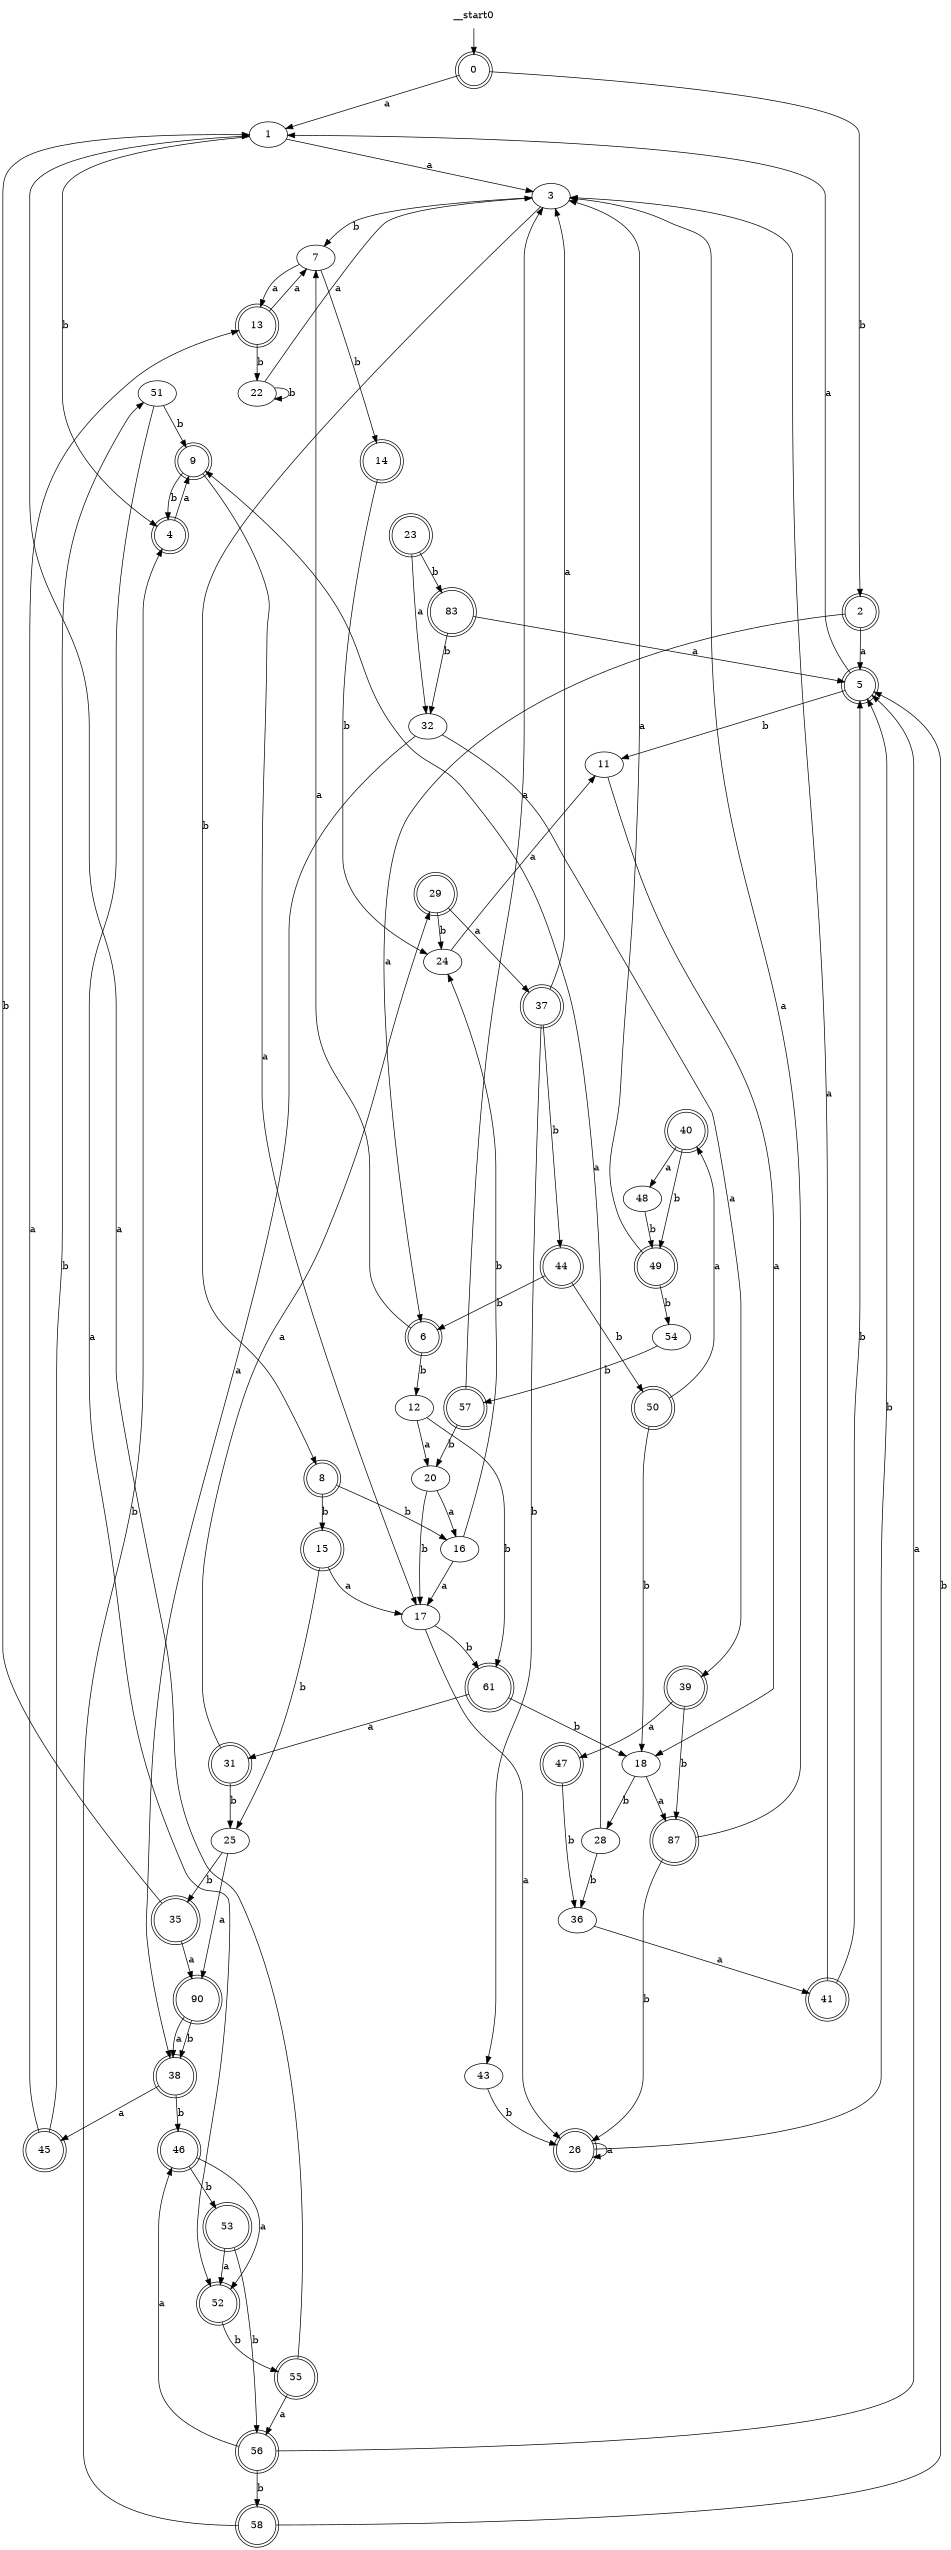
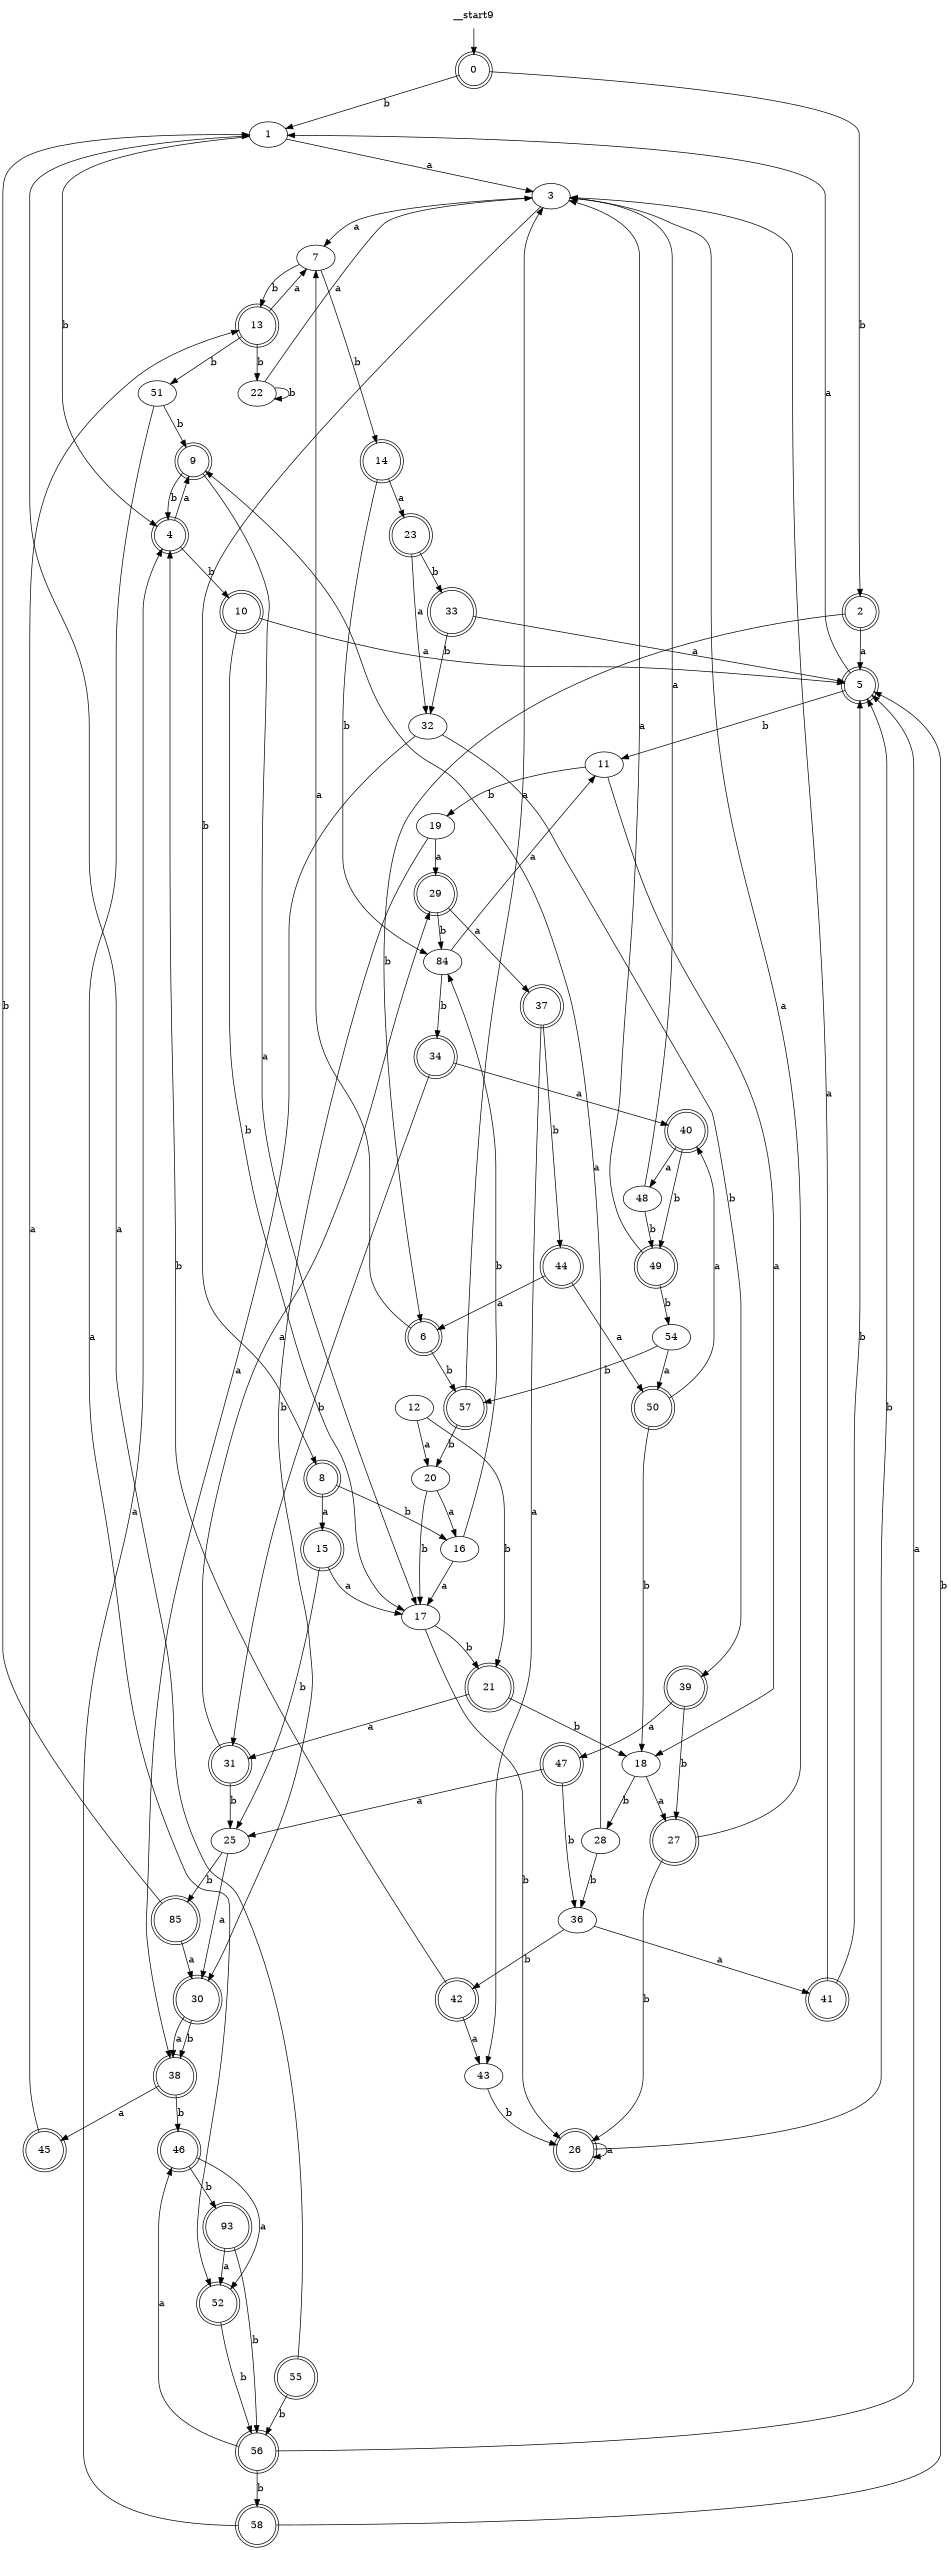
node "__start0": label "__start0" -> "__start9"
edge "0" -> "1": label "a" -> "b"
edge "3" -> "7": label "b" -> "a"
edge "7" -> "13": label "a" -> "b"
edge "14" -> "23": added, label "a"
edge "37" -> "3": now "48" -> "3"
node "10": added
node "83": label "83" -> "33"
node "19": added
edge "2" -> "6": label "a" -> "b"
node "24": label "24" -> "84"
node "34": added
edge "32" -> "39": label "a" -> "b"
edge "45" -> "51": now "13" -> "51"
edge "44" -> "6": label "b" -> "a"
edge "44" -> "50": label "b" -> "a"
edge "54" -> "50": added, label "a"
edge "6" -> "12": now "6" -> "57"
edge "58" -> "4": label "b" -> "a"
edge "8" -> "15": label "b" -> "a"
edge "37" -> "43": label "b" -> "a"
node "61": label "61" -> "21"
edge "47" -> "25": added, label "a"
node "87": label "87" -> "27"
edge "17" -> "26": label "a" -> "b"
node "35": label "35" -> "85"
node "90": label "90" -> "30"
node "42": added
node "53": label "53" -> "93"
edge "52" -> "55": now "52" -> "56"
edge "55" -> "56": label "a" -> "b"
